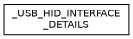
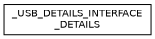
node "_USB_HID_INTERFACE _DETAILS": label "_USB_HID_INTERFACE _DETAILS" -> "_USB_DETAILS_INTERFACE _DETAILS"
